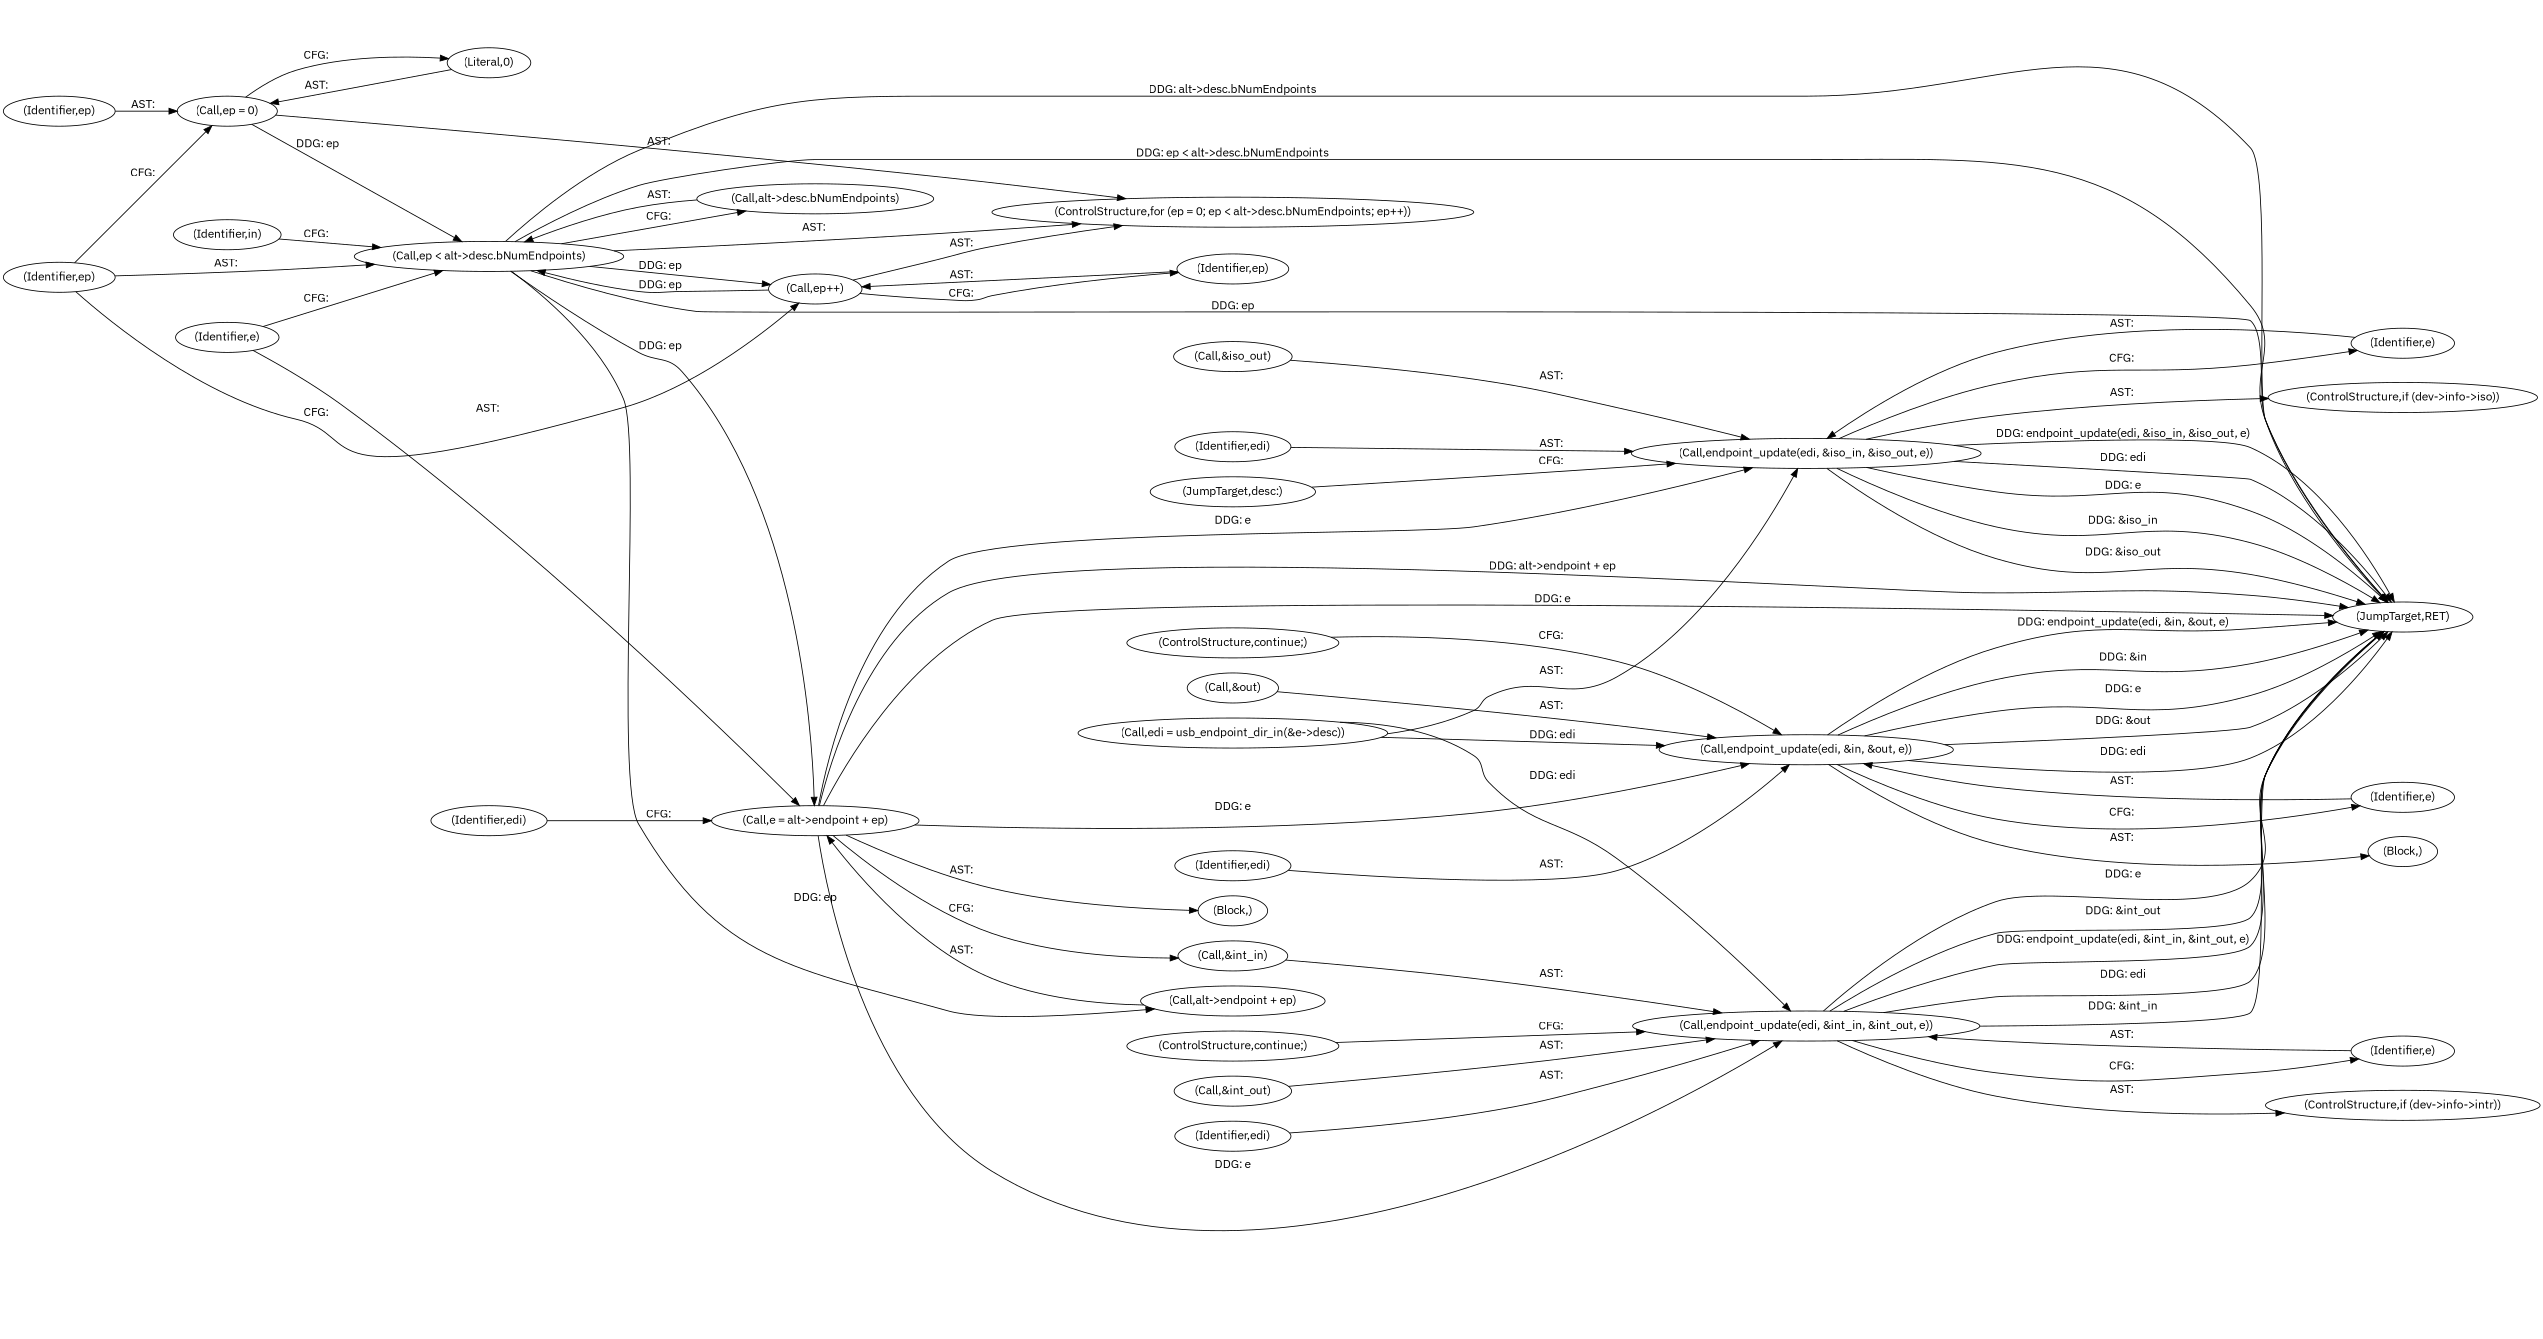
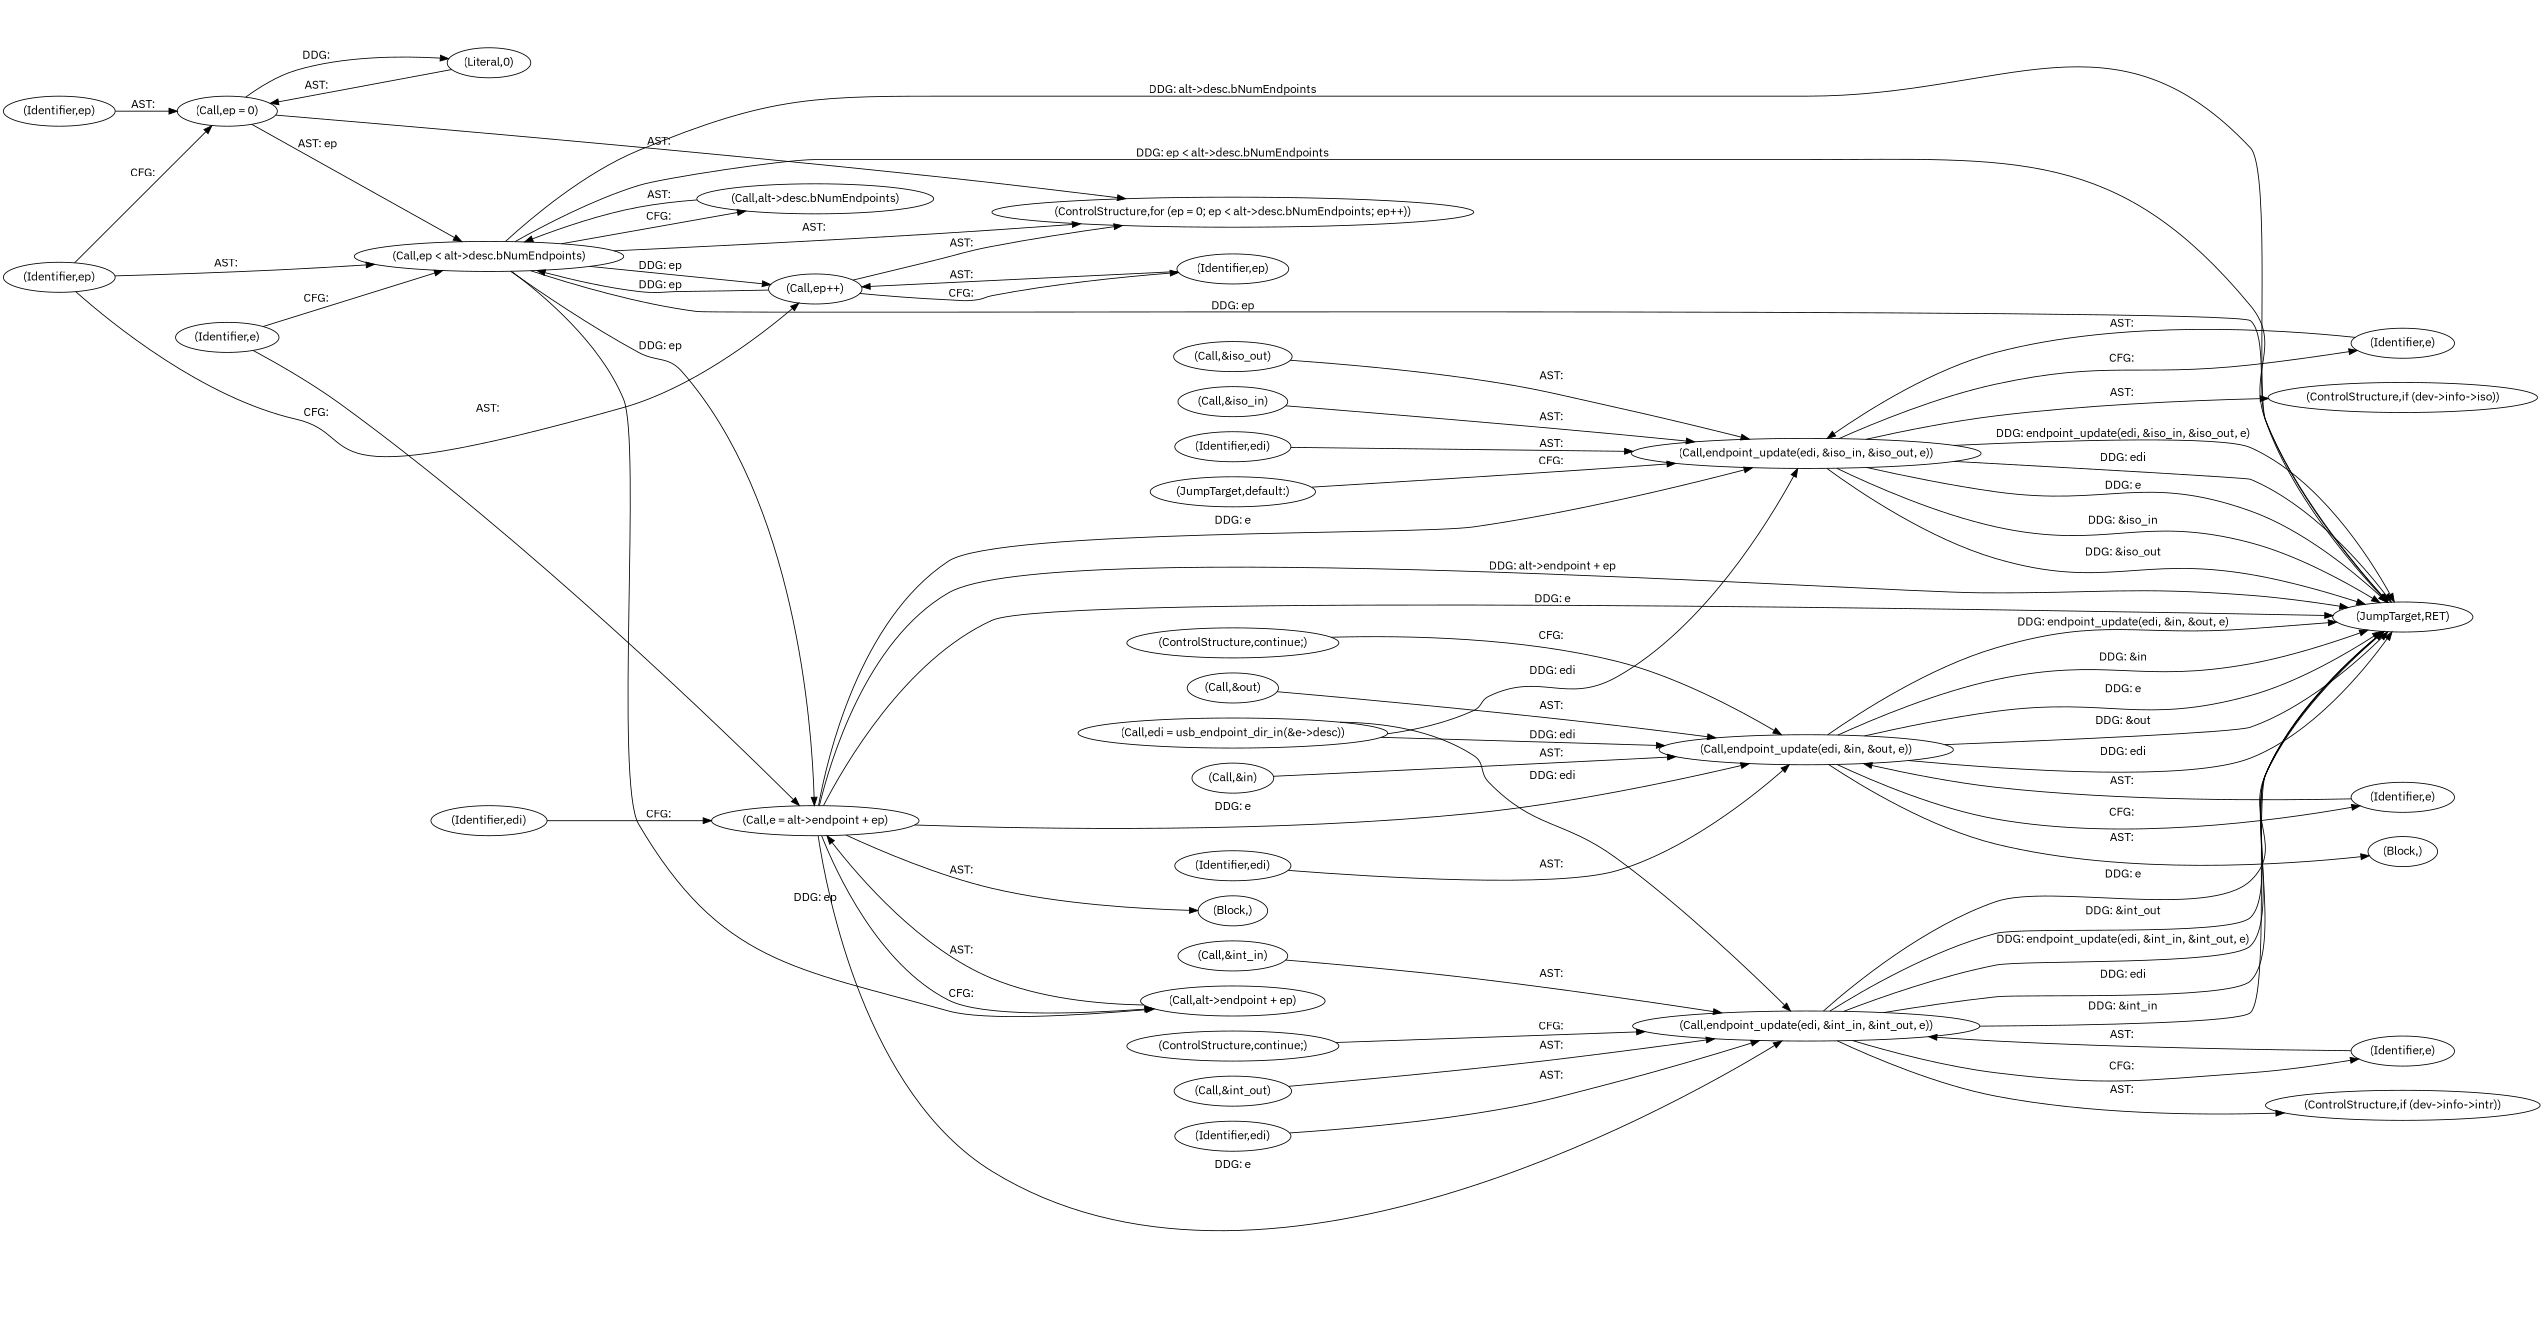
edge "(Call,ep = 0)" -> "(Literal,0)": label "CFG: " -> "DDG: "
edge "(Call,ep = 0)" -> "(Call,ep < alt->desc.bNumEndpoints)": label "DDG: ep" -> "AST: ep"
node "(Identifier,in)": removed
node "(Call,&iso_in)": added
node "(JumpTarget,desc:)": label "(JumpTarget,desc:)" -> "(JumpTarget,default:)"
edge "(Call,edi = usb_endpoint_dir_in(&e->desc))" -> "(Call,endpoint_update(edi, &iso_in, &iso_out, e))": label "AST: " -> "DDG: edi"
node "(Call,&in)": added
edge "(Call,e = alt->endpoint + ep)" -> "(Call,&int_in)": now "(Call,e = alt->endpoint + ep)" -> "(Call,alt->endpoint + ep)"
